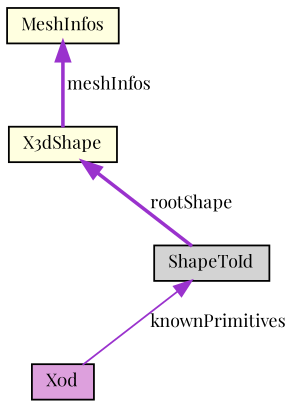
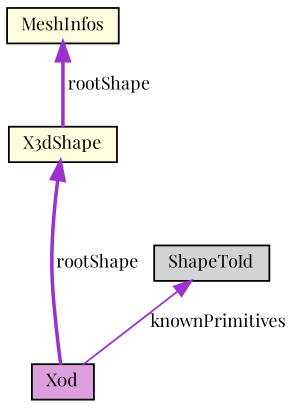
edge "X3dShape" -> "MeshInfos": label " meshInfos" -> " rootShape"
edge "ShapeToId" -> "X3dShape": now "X0d" -> "X3dShape"
